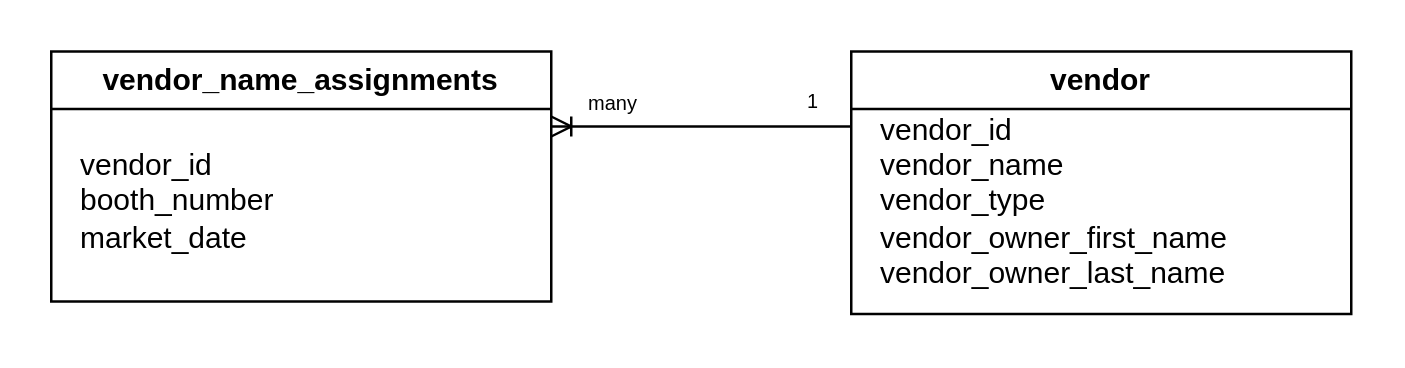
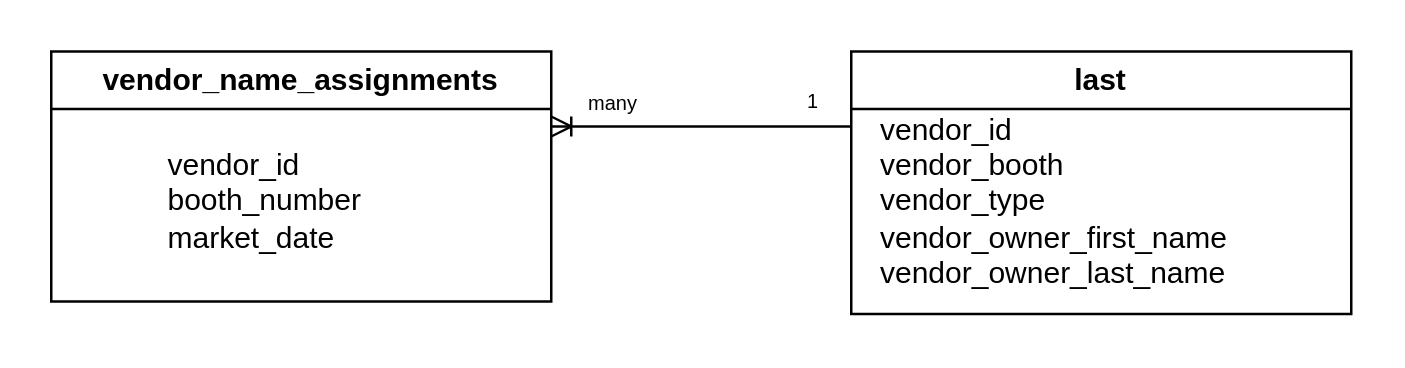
node "vendor": label "vendor" -> "last"
node "vendor_id booth_number market_date": moved (201, 201) -> (289, 201)
node "vendor_id vendor_name vendor_type vendor_owner_first_name vendor_owner_last_name": label "vendor_id vendor_name vendor_type vendor_owner_first_name vendor_owner_last_name" -> "vendor_id vendor_booth vendor_type vendor_owner_first_name vendor_owner_last_name"
